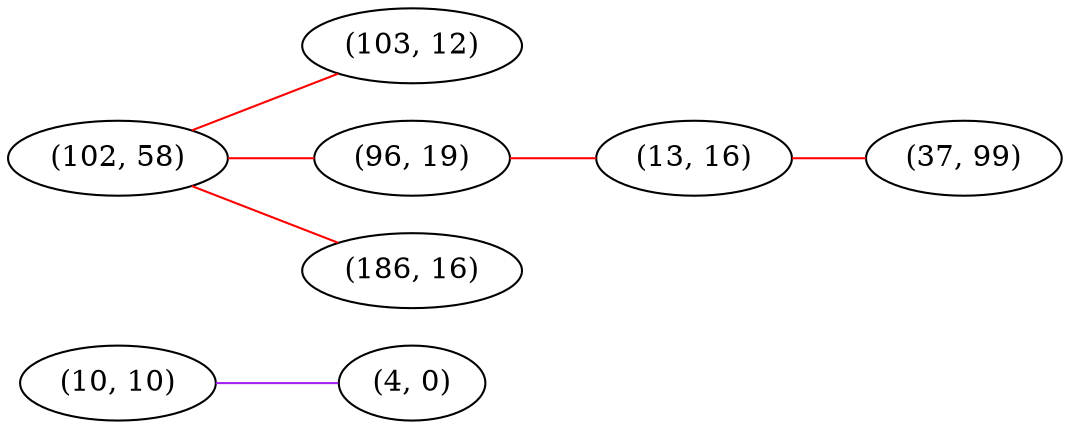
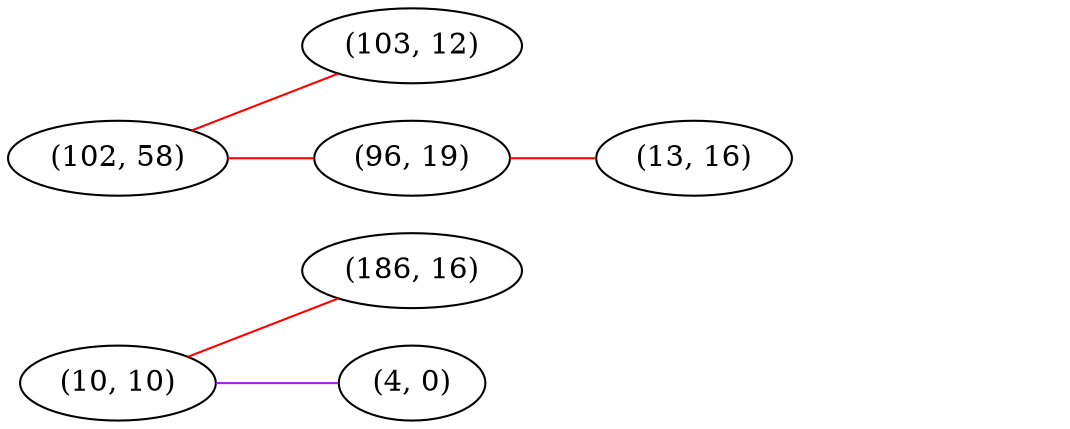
node "(37, 99)": removed
edge "(102, 58)" -- "(186, 16)": now "(10, 10)" -- "(186, 16)"
